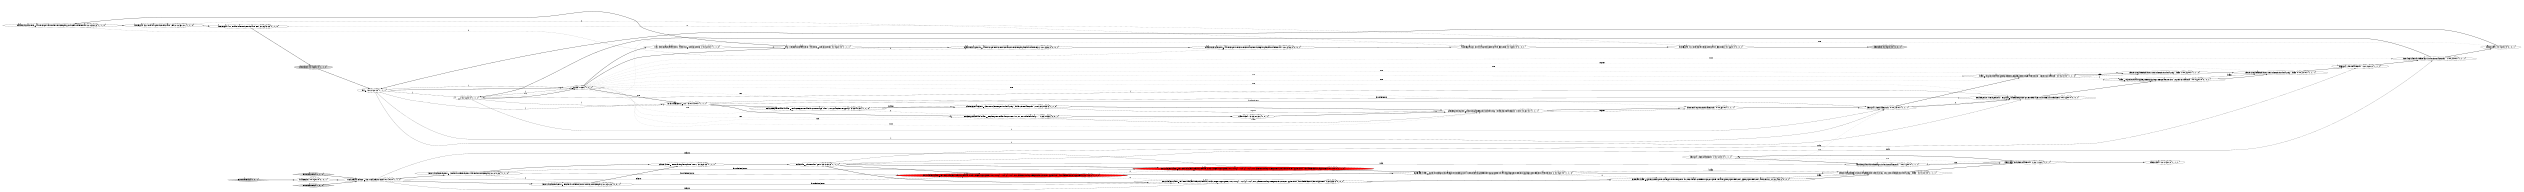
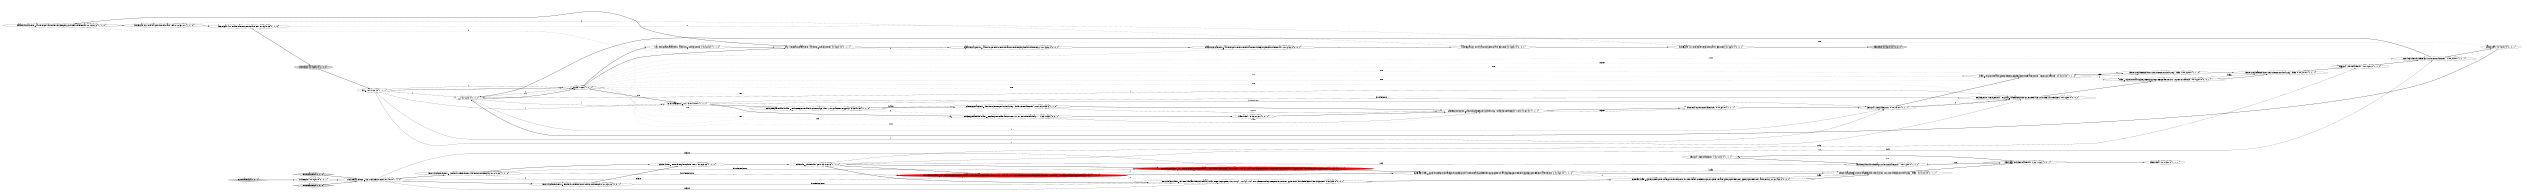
edge "selector.clear()@@@30@@@['0', '0', '1']" -> "int i = 1@@@16@@@['1', '1', '1']": now "selector.clear()@@@30@@@['0', '0', '1']" -> "i++@@@18@@@['1', '1', '1']"
